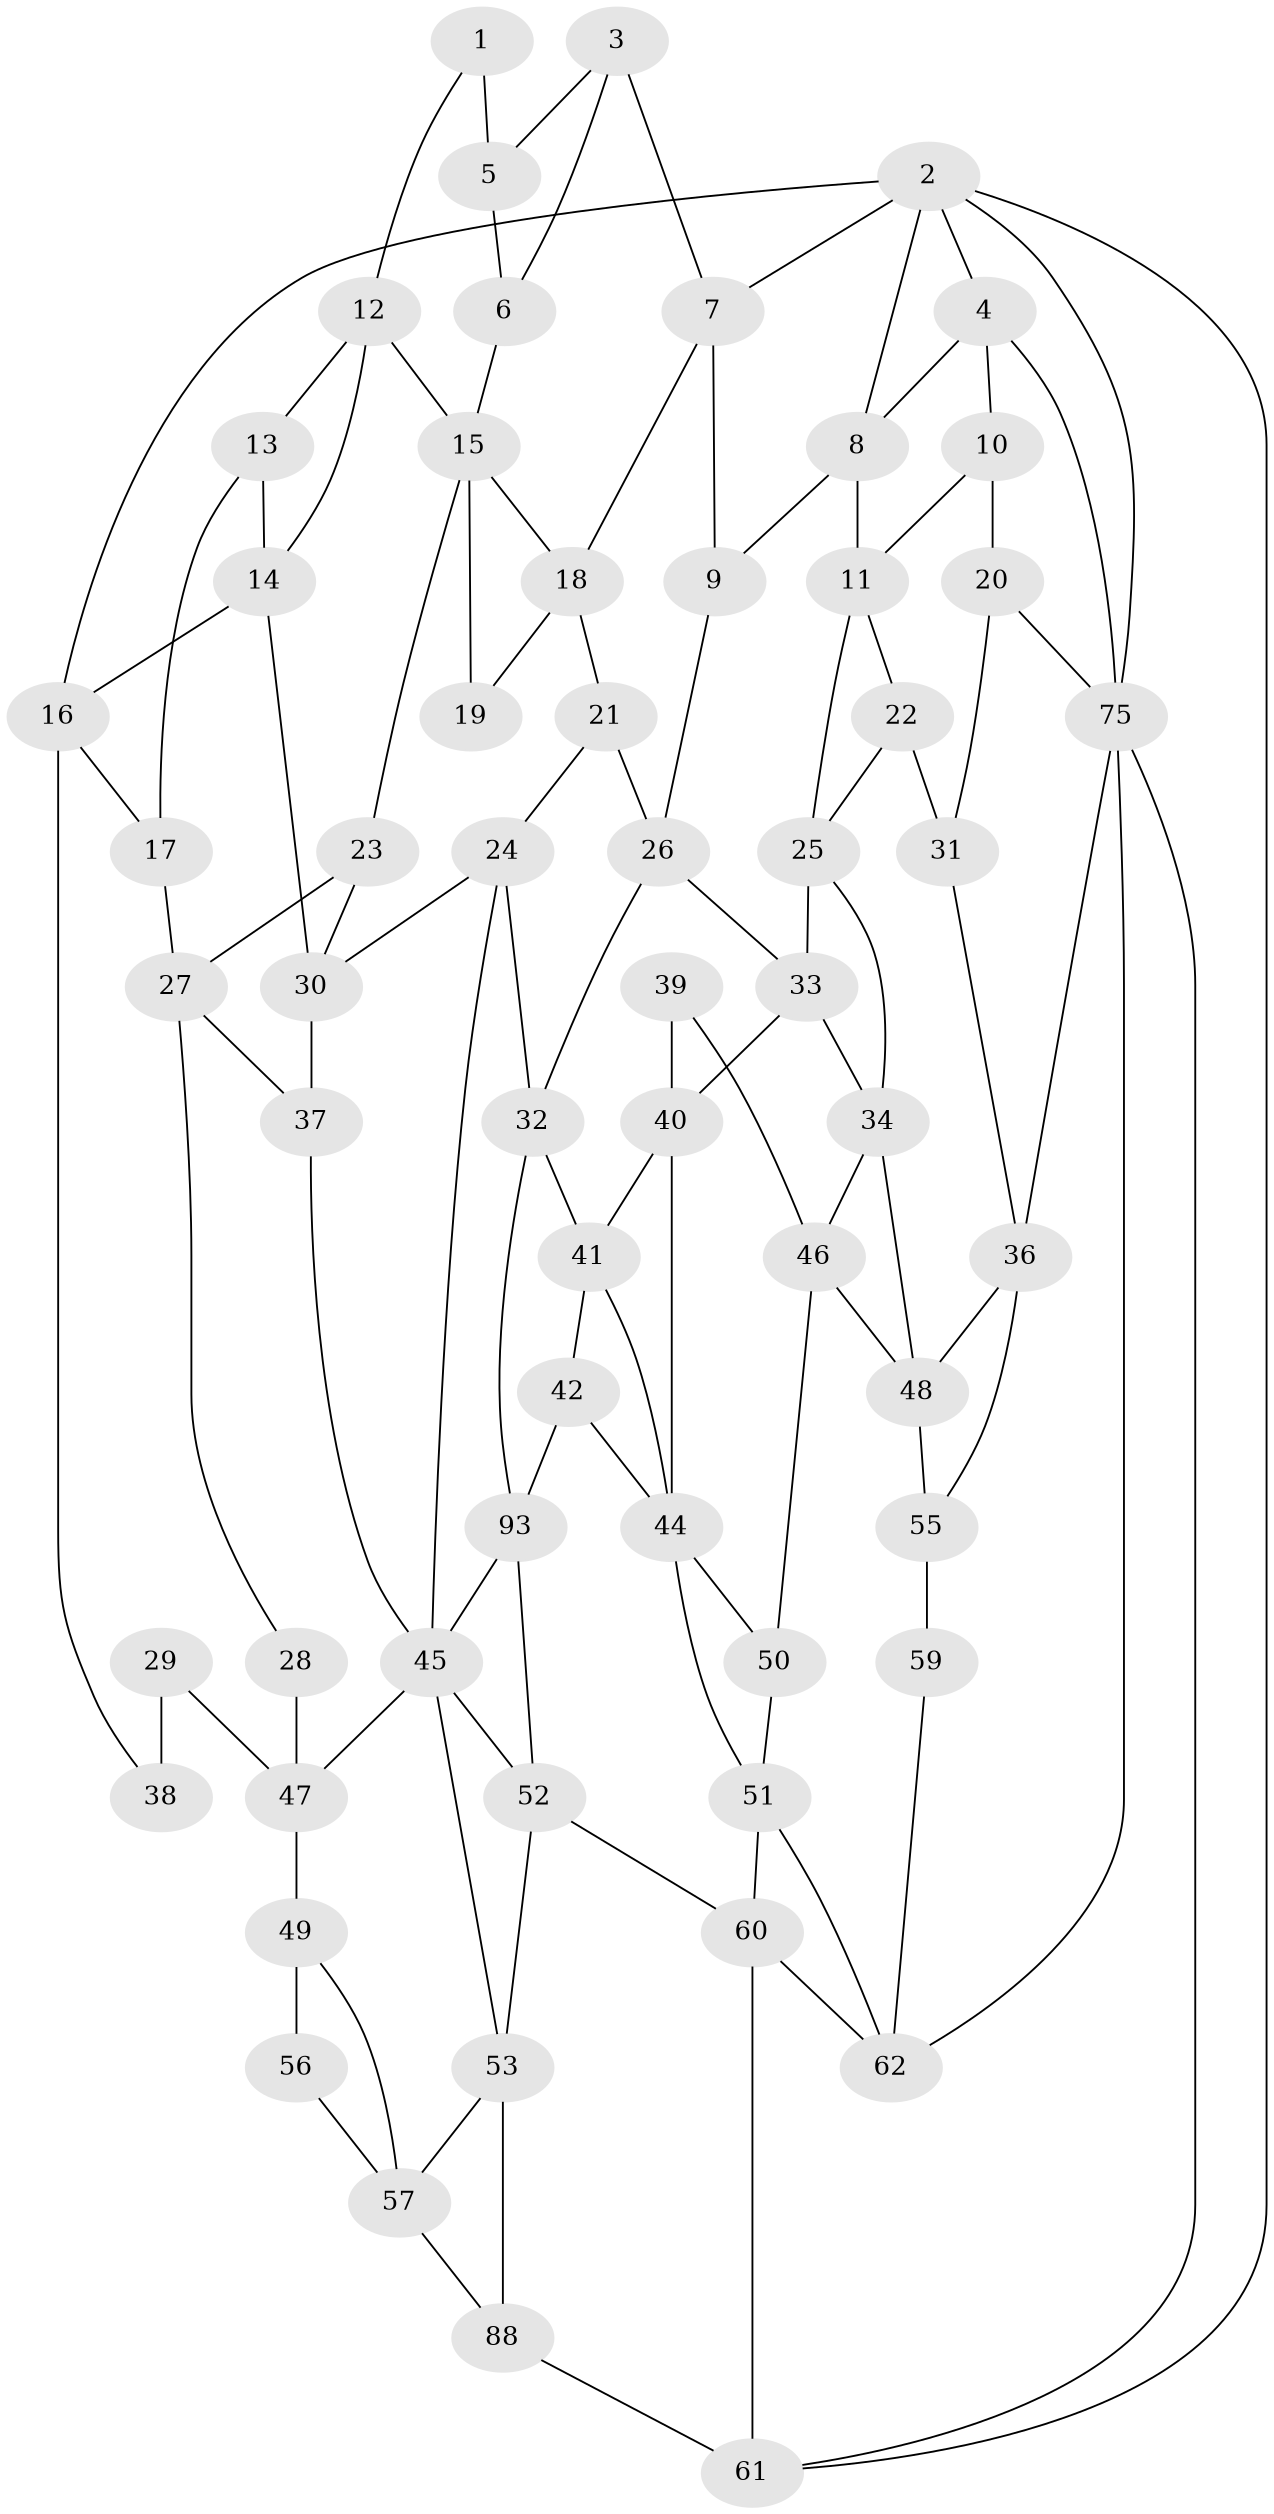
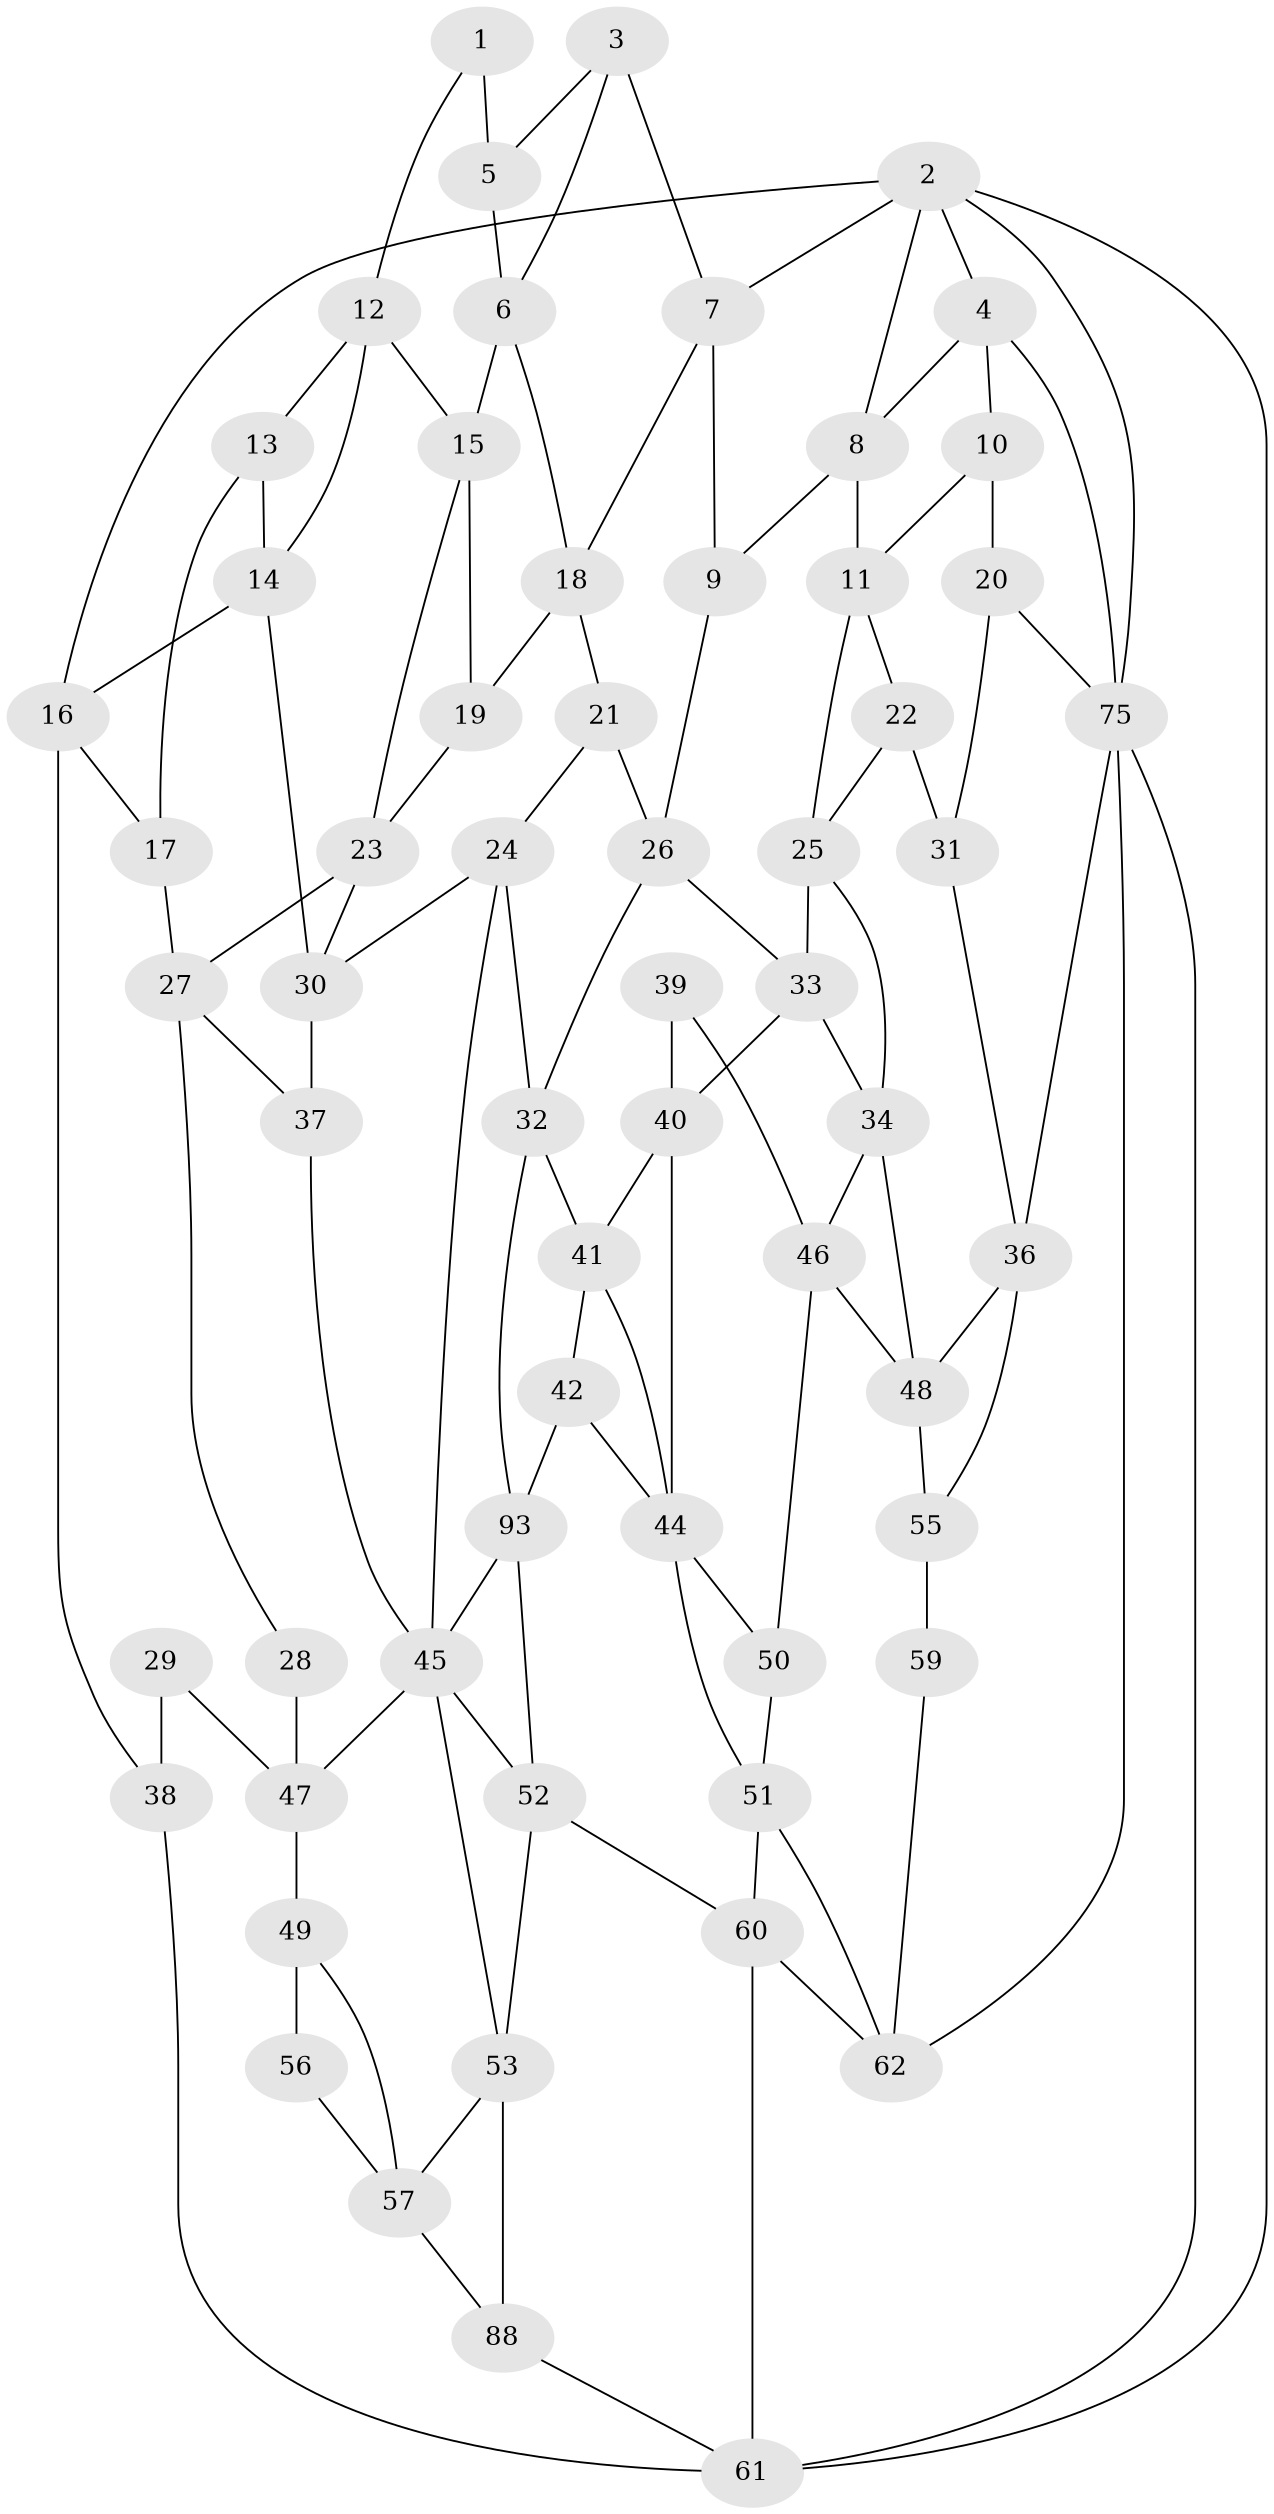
edge "15" -- "18": now "6" -- "18"
edge "19" -- "23": added
edge "38" -- "61": added
